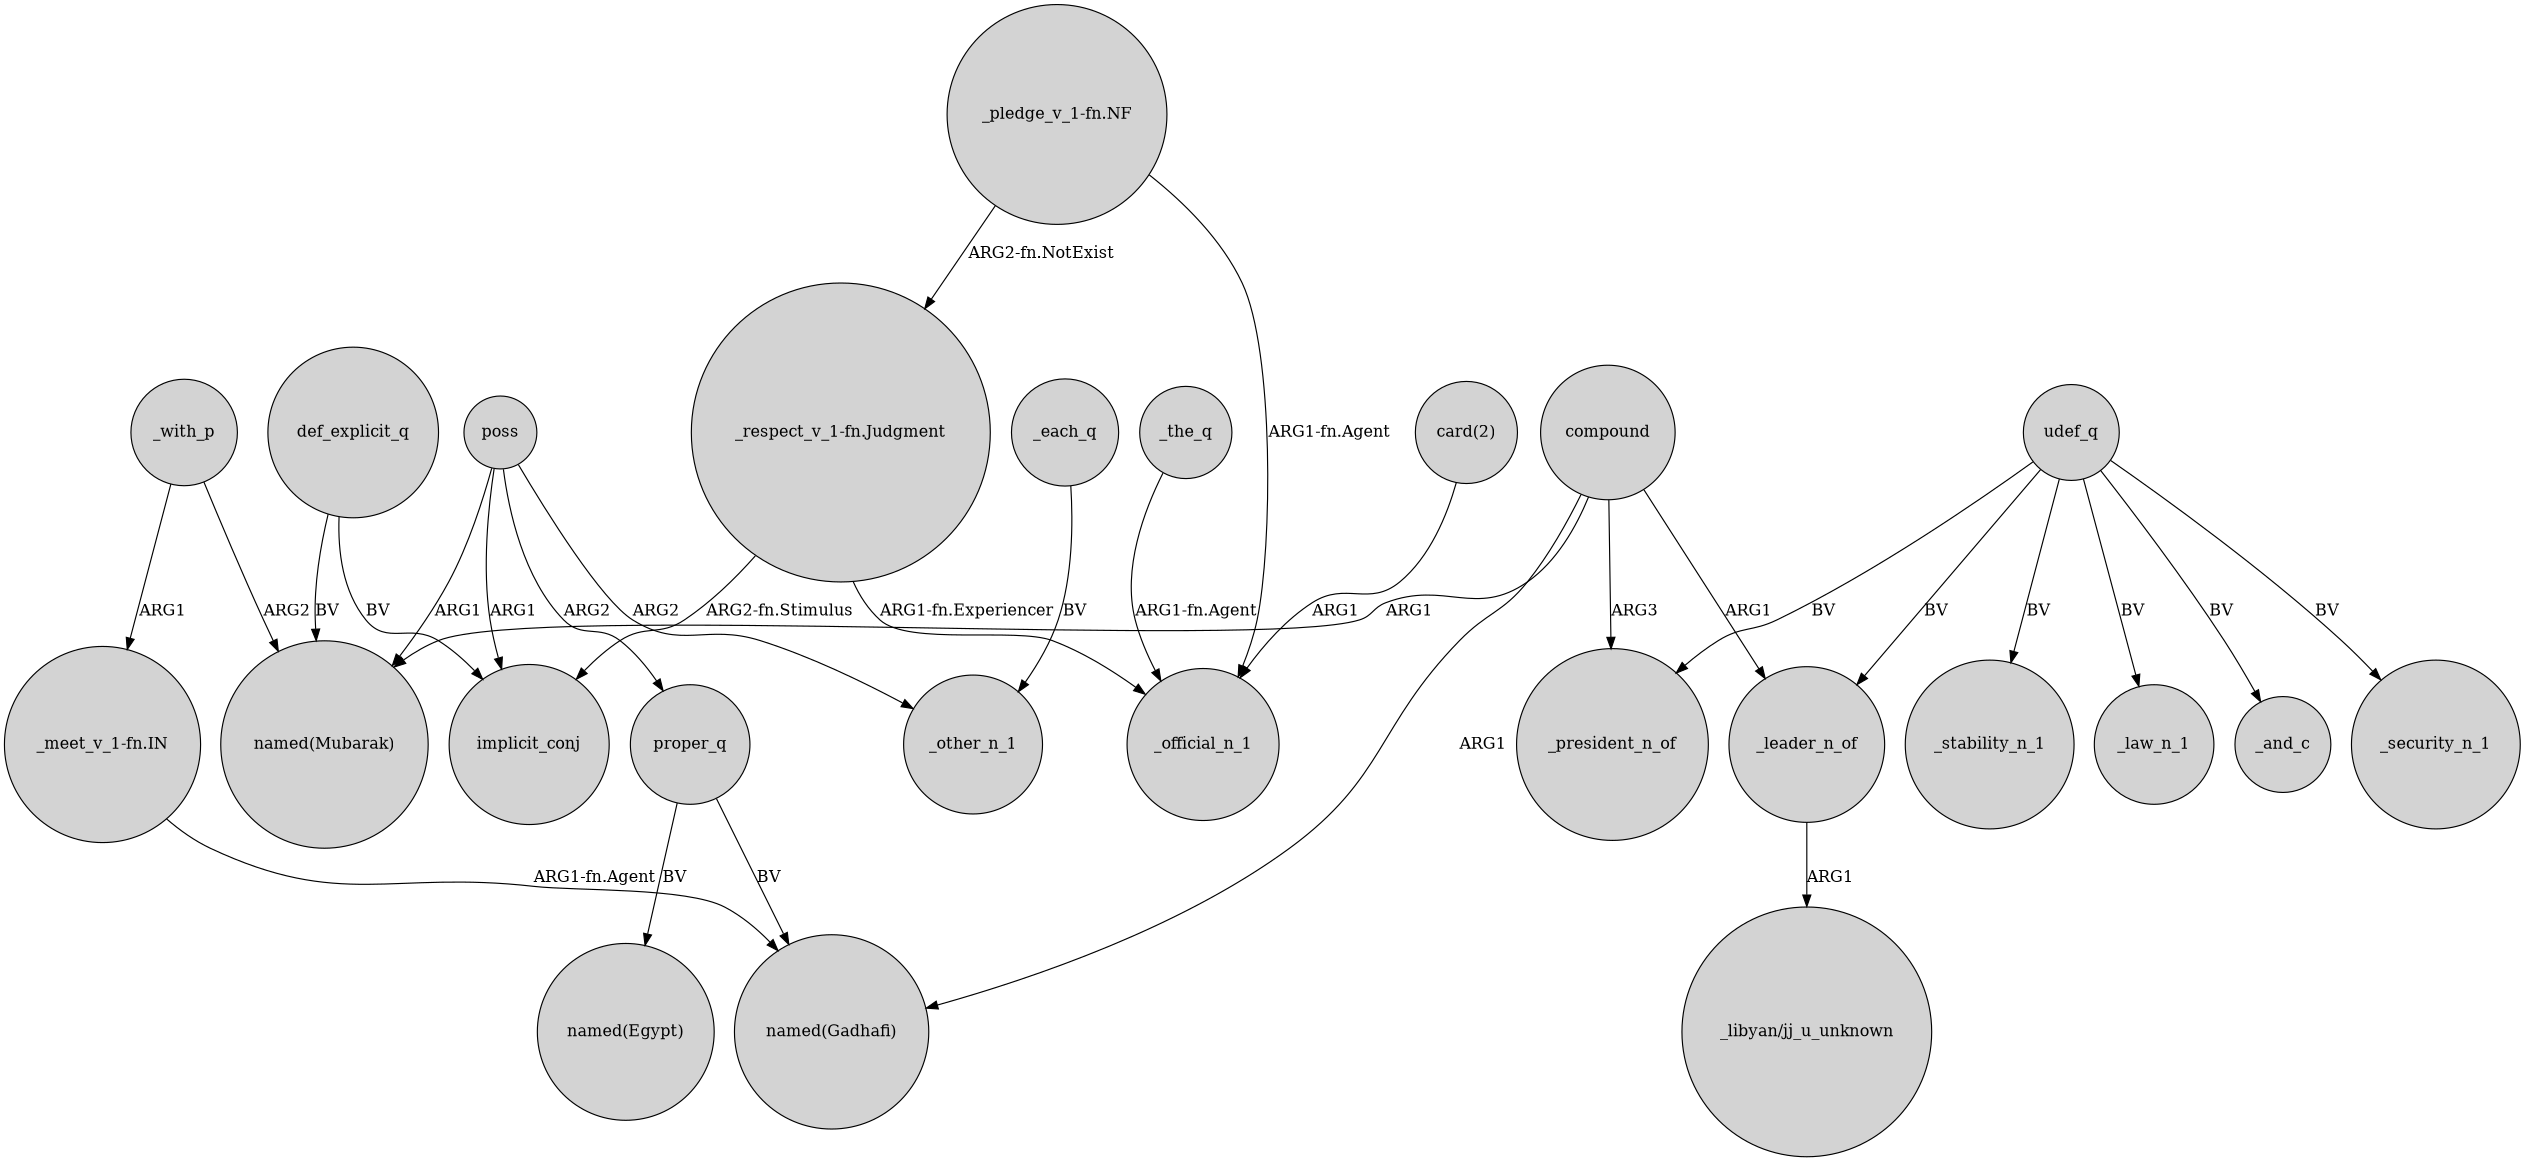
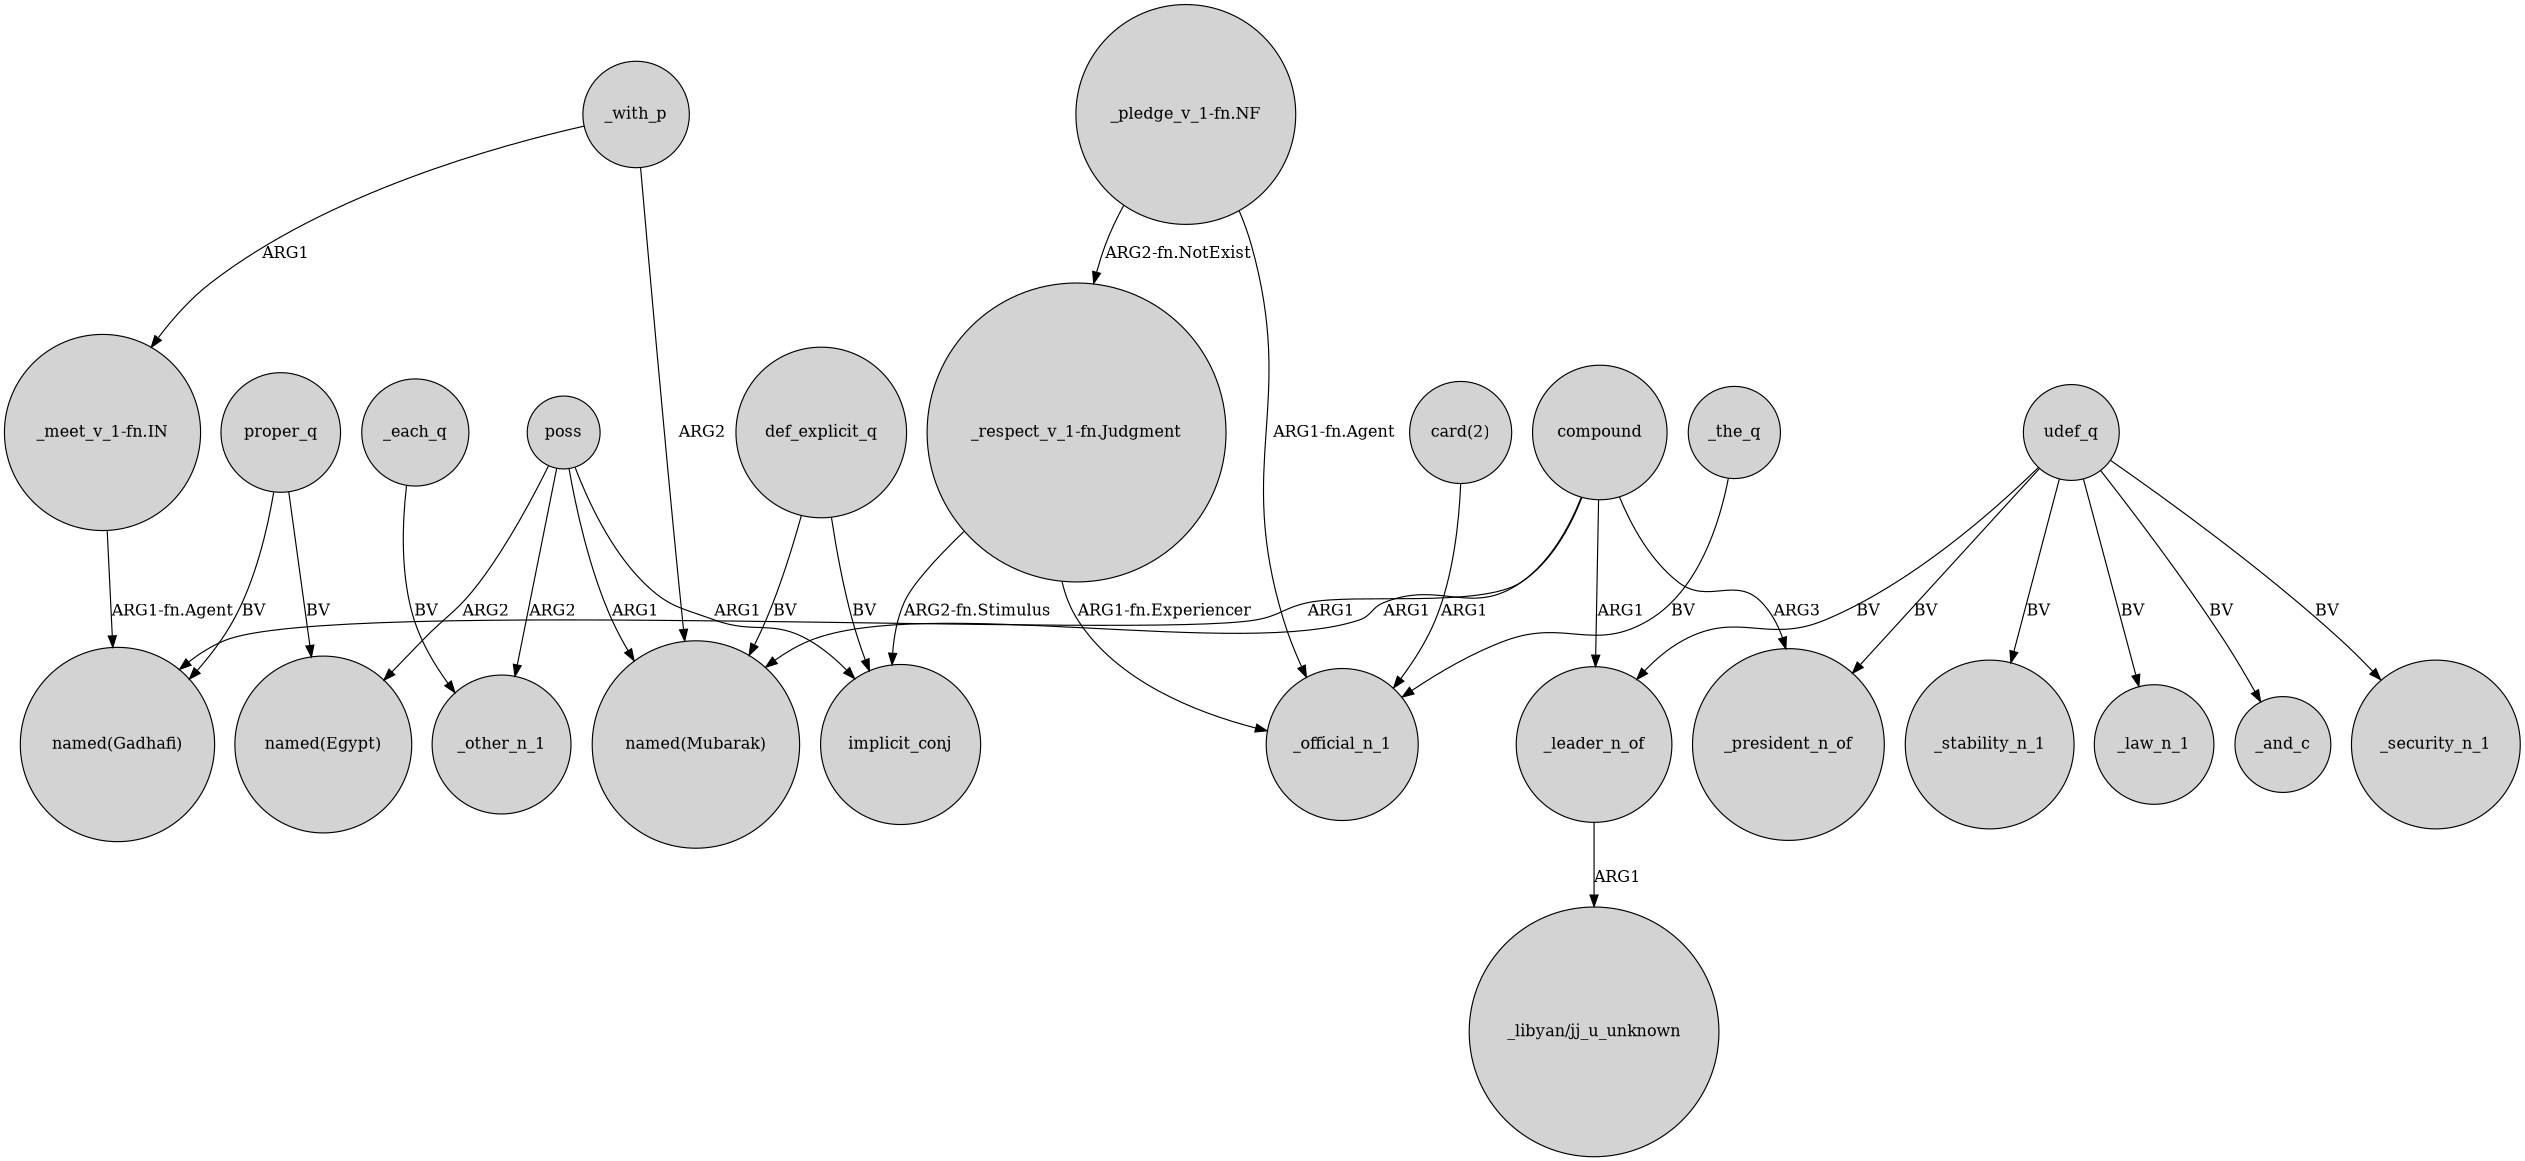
edge "poss" -> "proper_q": now "poss" -> "named(Egypt)"
edge "_the_q" -> "_official_n_1": label "ARG1-fn.Agent" -> "BV"
